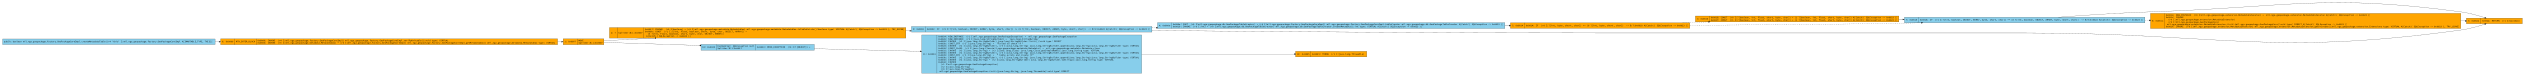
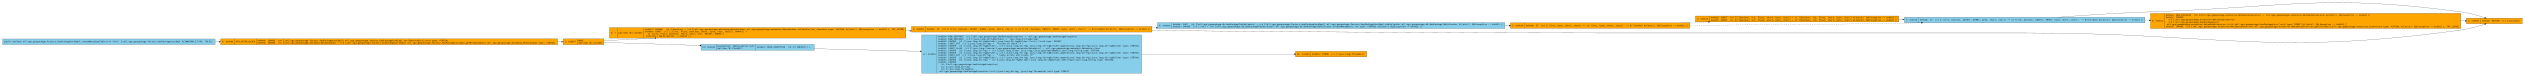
node "3: 0x000c": fillcolor skyblue -> orange
